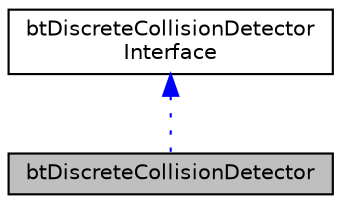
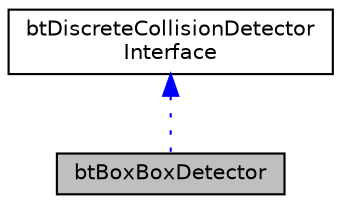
node "btDiscreteCollisionDetector": label "btDiscreteCollisionDetector" -> "btBoxBoxDetector"
